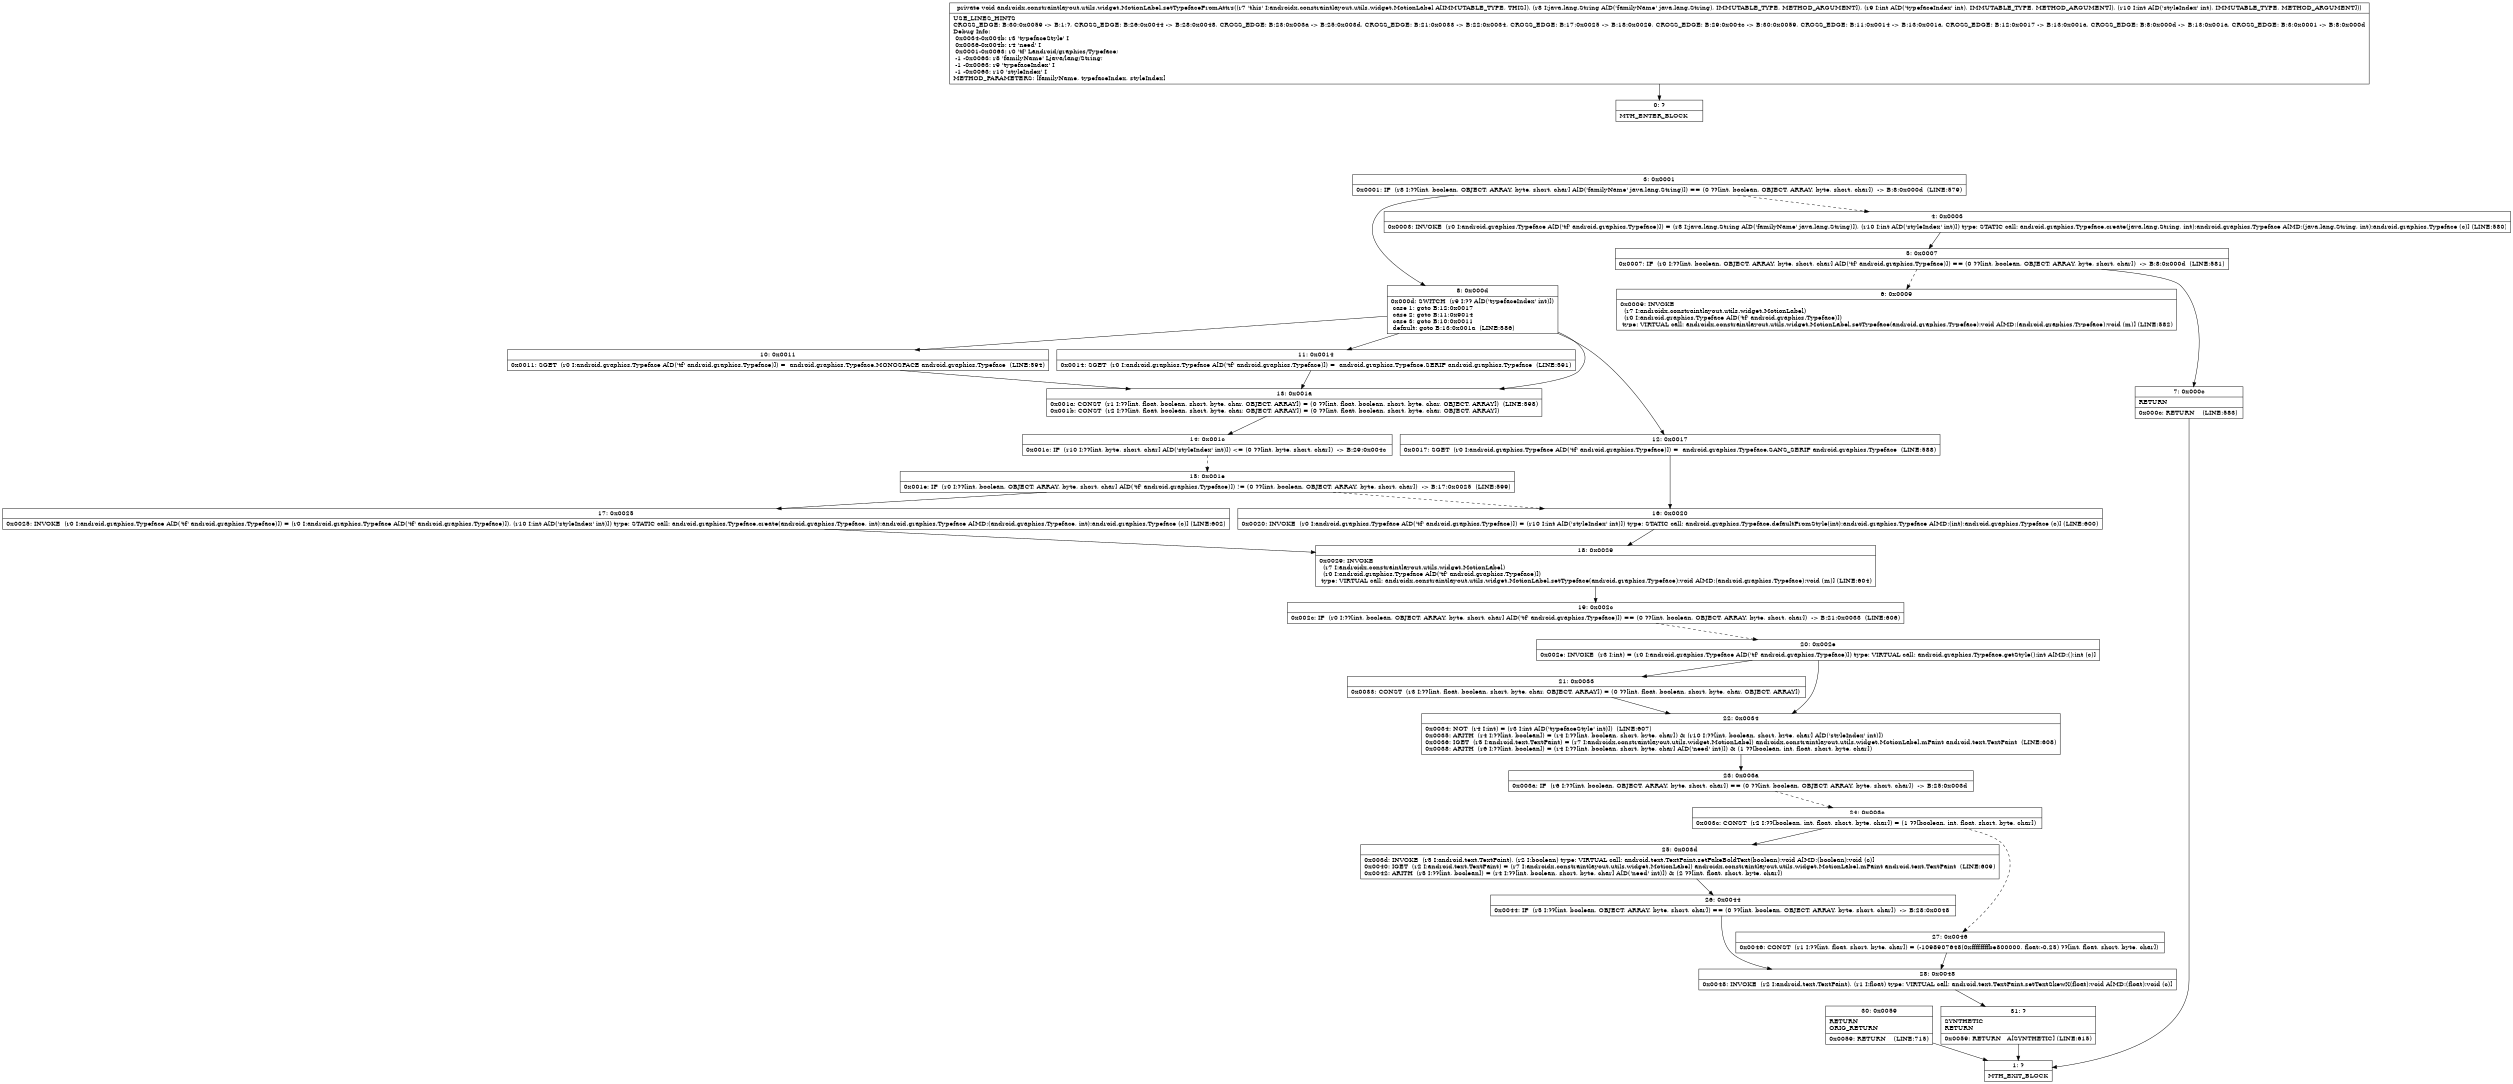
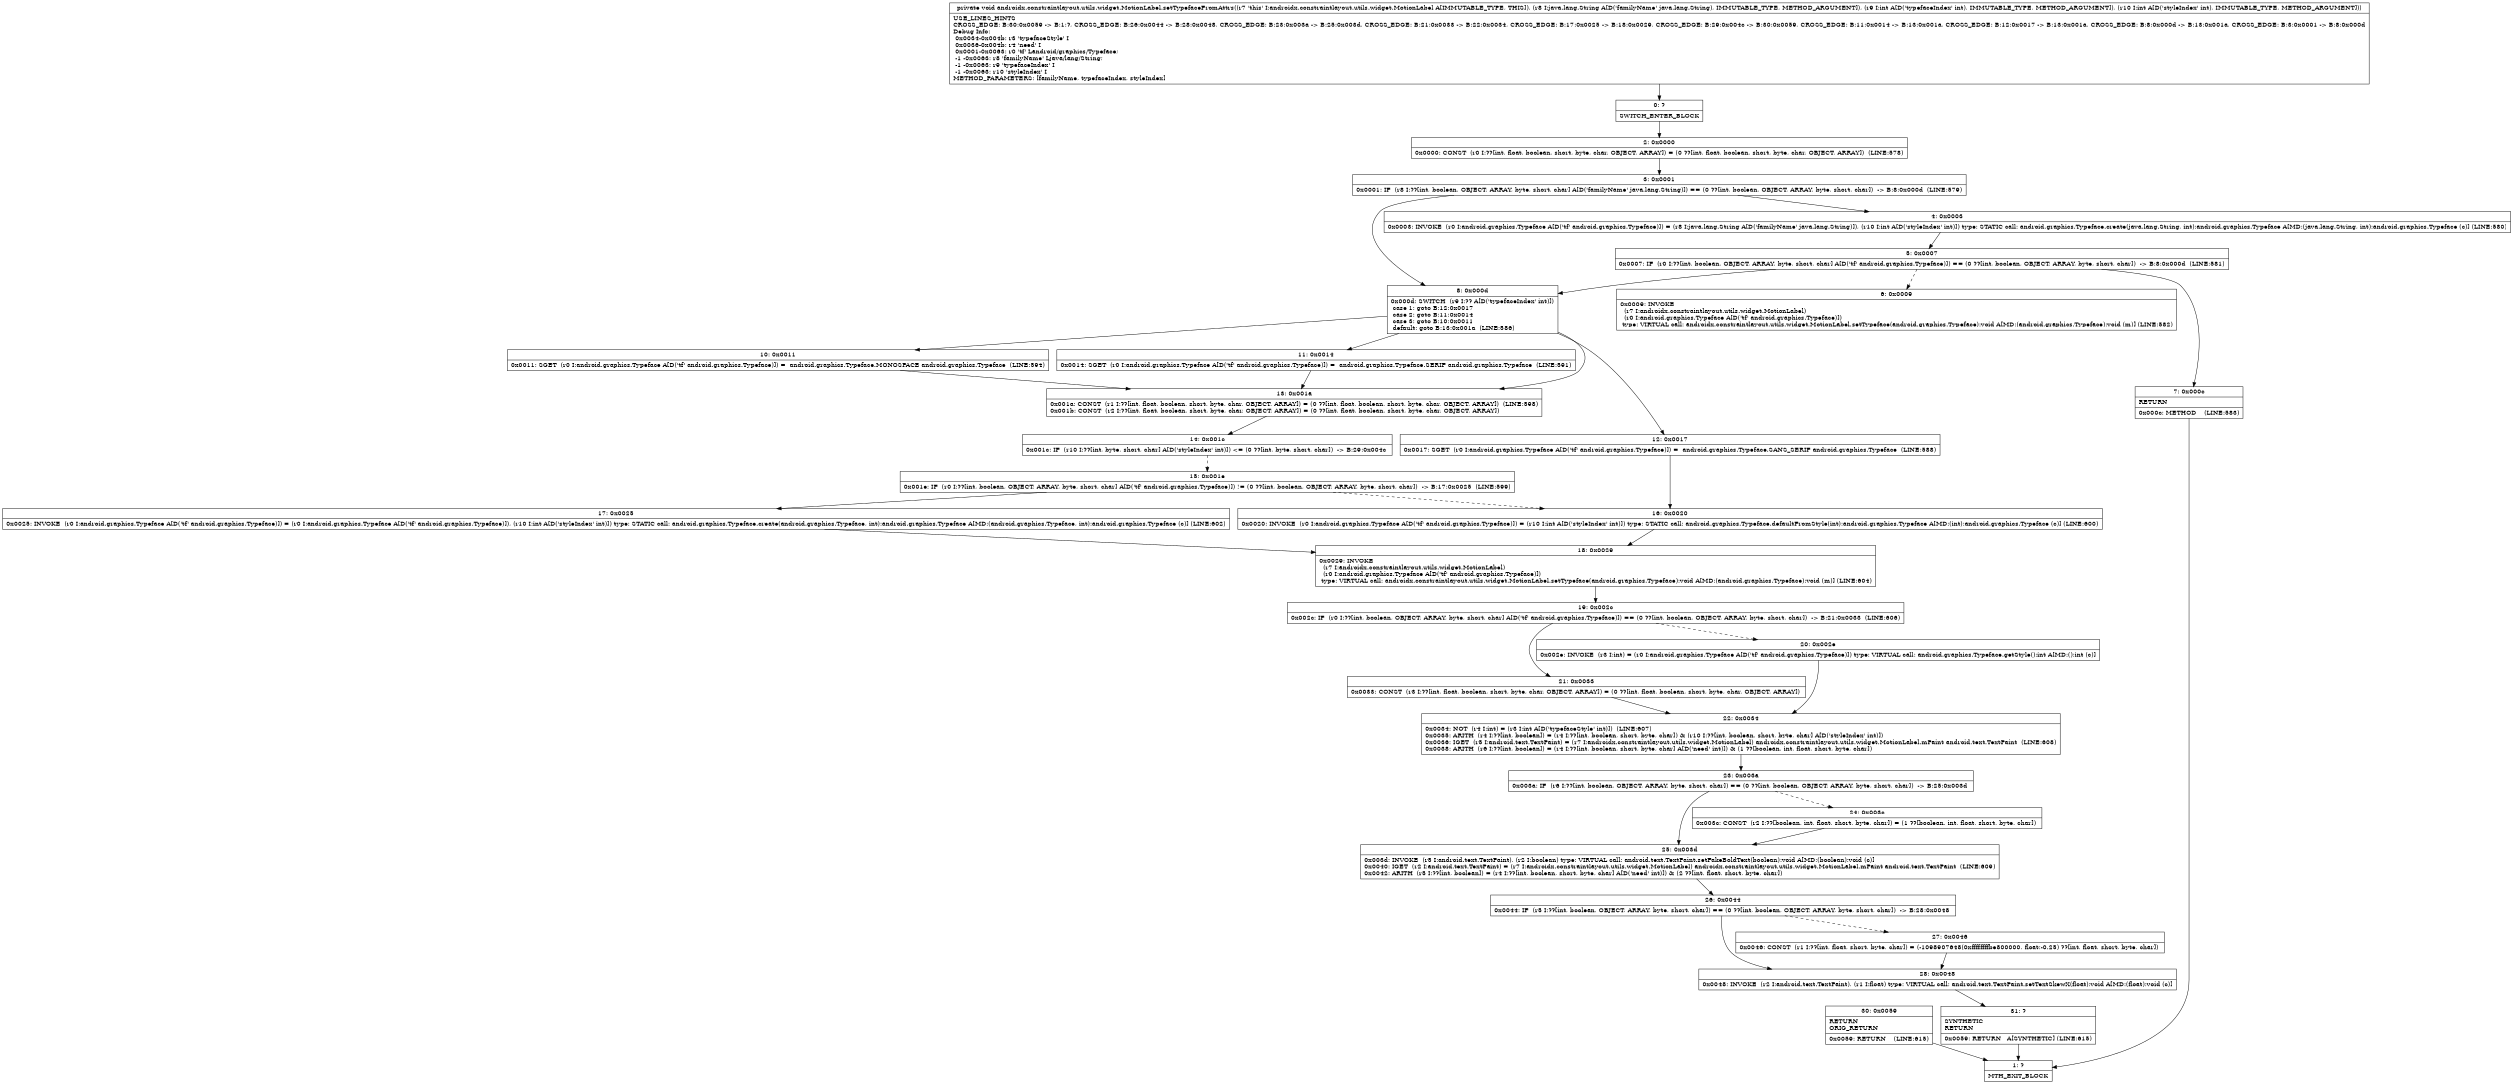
node "0: ?": text "MTH_ENTER_BLOCK" -> "SWITCH_ENTER_BLOCK"
node "2: 0x0000": added
edge "3: 0x0001" -> "4: 0x0003": style dashed -> solid
edge "5: 0x0007" -> "8: 0x000d": added
node "8: 0x000d": text "case 2: goto B:11:0x9014" -> "case 2: goto B:11:0x0014"
node "7: 0x000c": text "0x000c: RETURN    (LINE:583)" -> "0x000c: METHOD    (LINE:583)"
edge "20: 0x002e" -> "21: 0x0033": now "19: 0x002c" -> "21: 0x0033"
edge "23: 0x003a" -> "25: 0x003d": added
edge "24: 0x003c" -> "27: 0x0046": now "26: 0x0044" -> "27: 0x0046"
node "30: 0x0059": text "0x0059: RETURN    (LINE:715)" -> "0x0059: RETURN    (LINE:615)"
